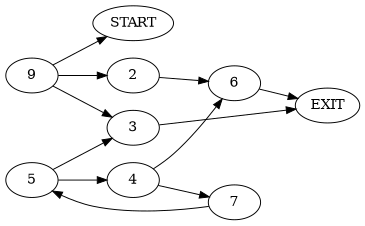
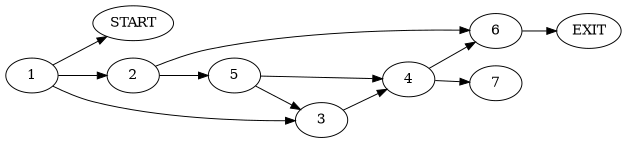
node "9": label "9" -> "1"
edge "3" -> "EXIT": now "3" -> "4"
edge "7" -> "5": now "2" -> "5"
